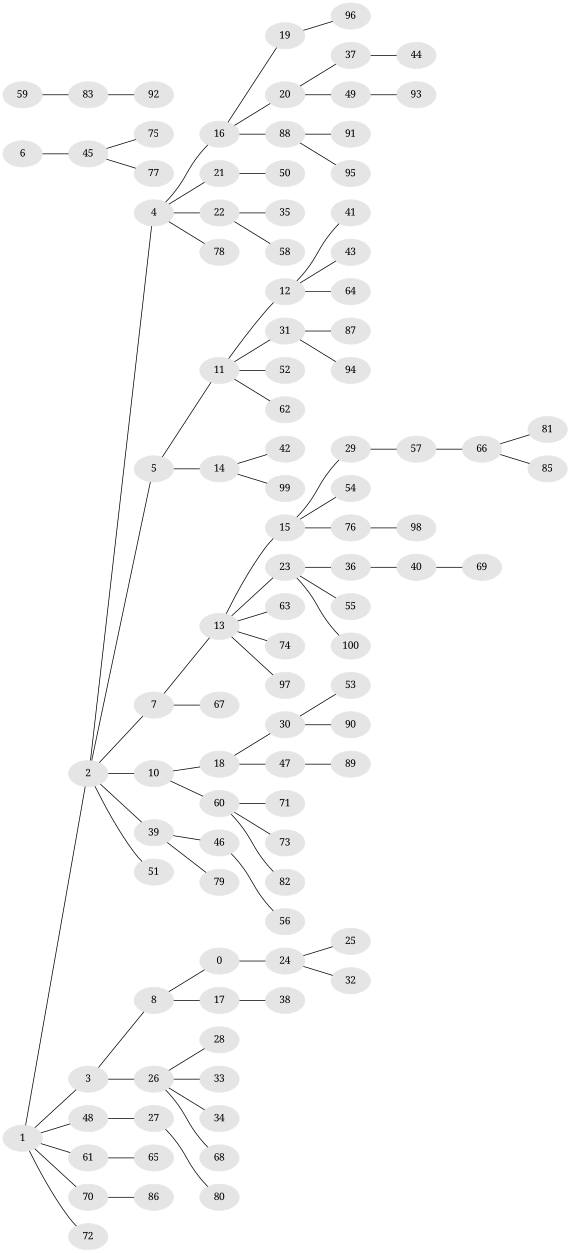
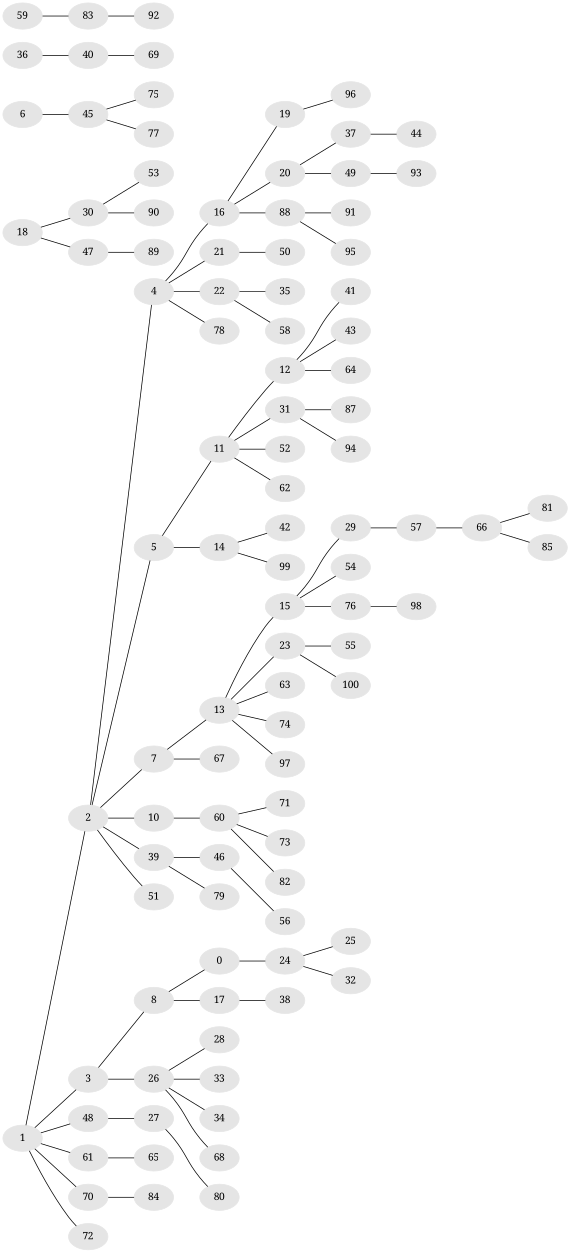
edge "23" -- "36": removed
edge "18" -- "10": removed
node "86": label "86" -> "84"
